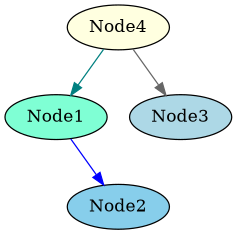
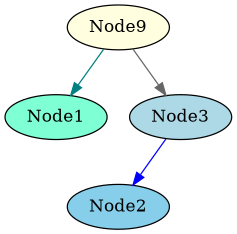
node "Node4": label "Node4" -> "Node9"
edge "Node1" -> "Node2": now "Node3" -> "Node2"
